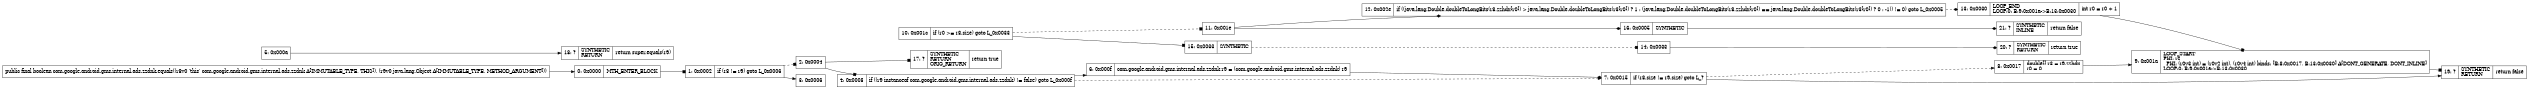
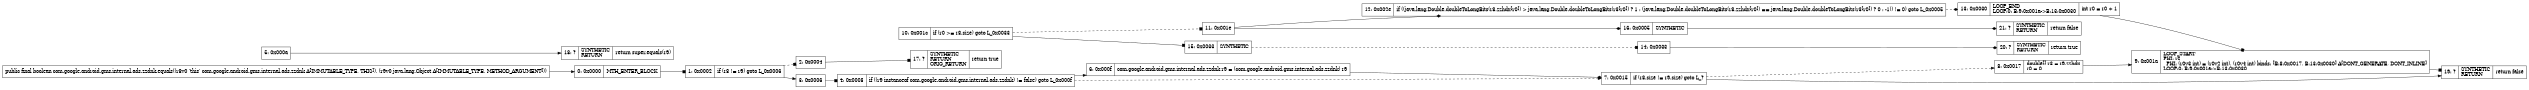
node "21: ?": text "INLINE" -> "RETURN"
edge "2: 0x0004" -> "4: 0x0008": now "3: 0x0006" -> "4: 0x0008"
